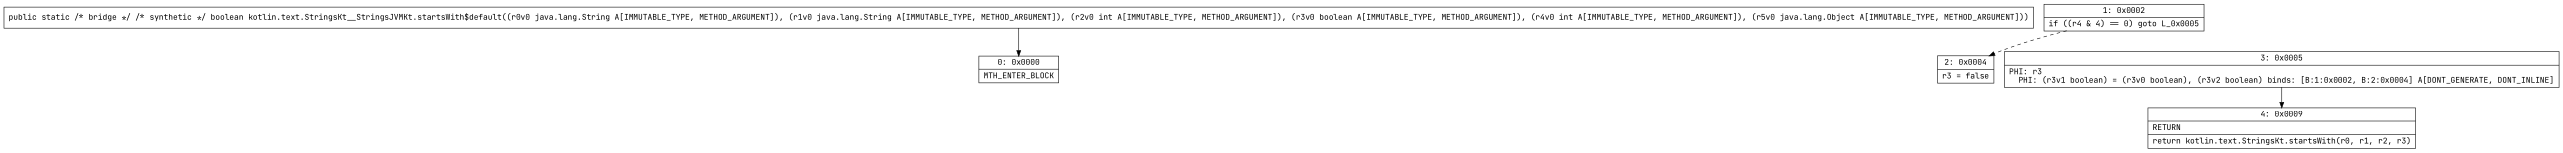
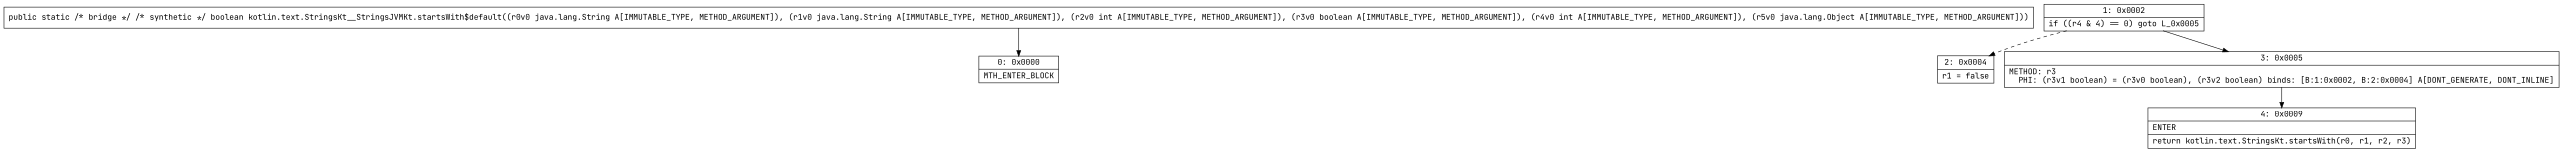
edge "1: 0x0002" -> "3: 0x0005": added
node "3: 0x0005": text "PHI: r3" -> "METHOD: r3"
node "2: 0x0004": text "r3 = false" -> "r1 = false"
node "4: 0x0009": text "RETURN" -> "ENTER"
